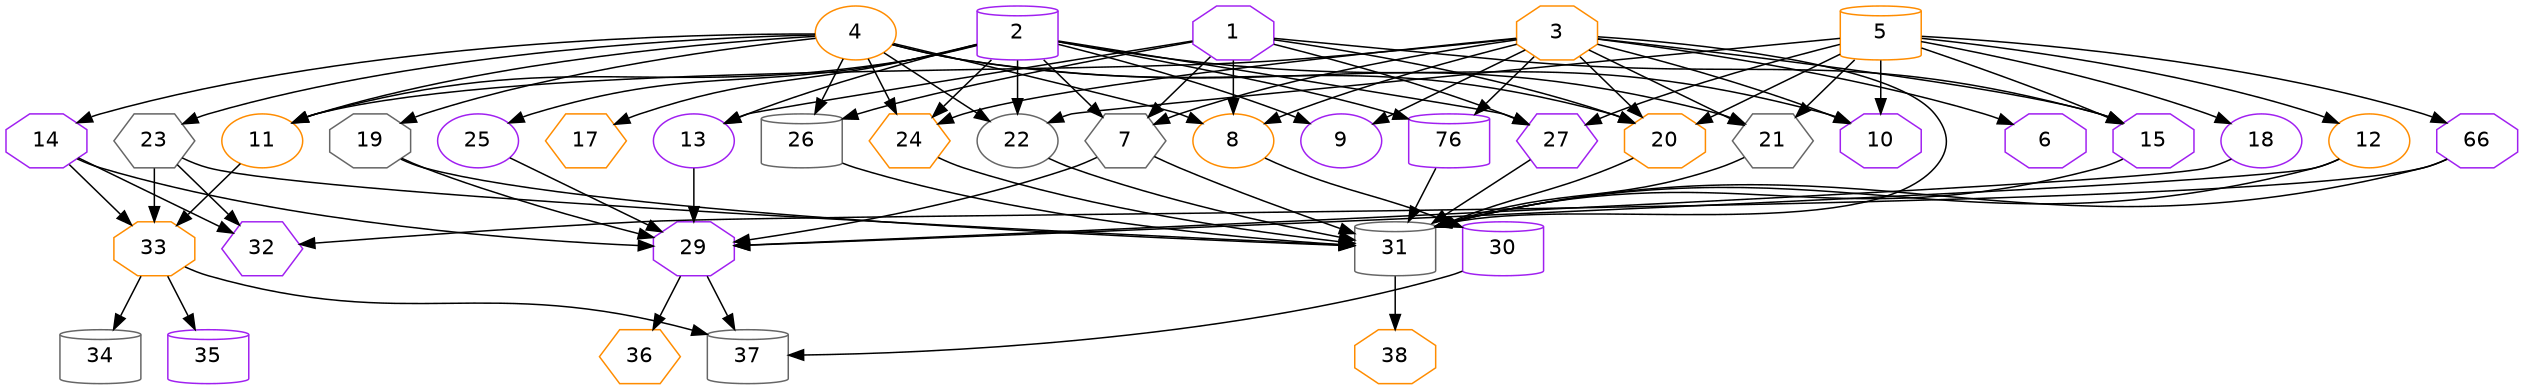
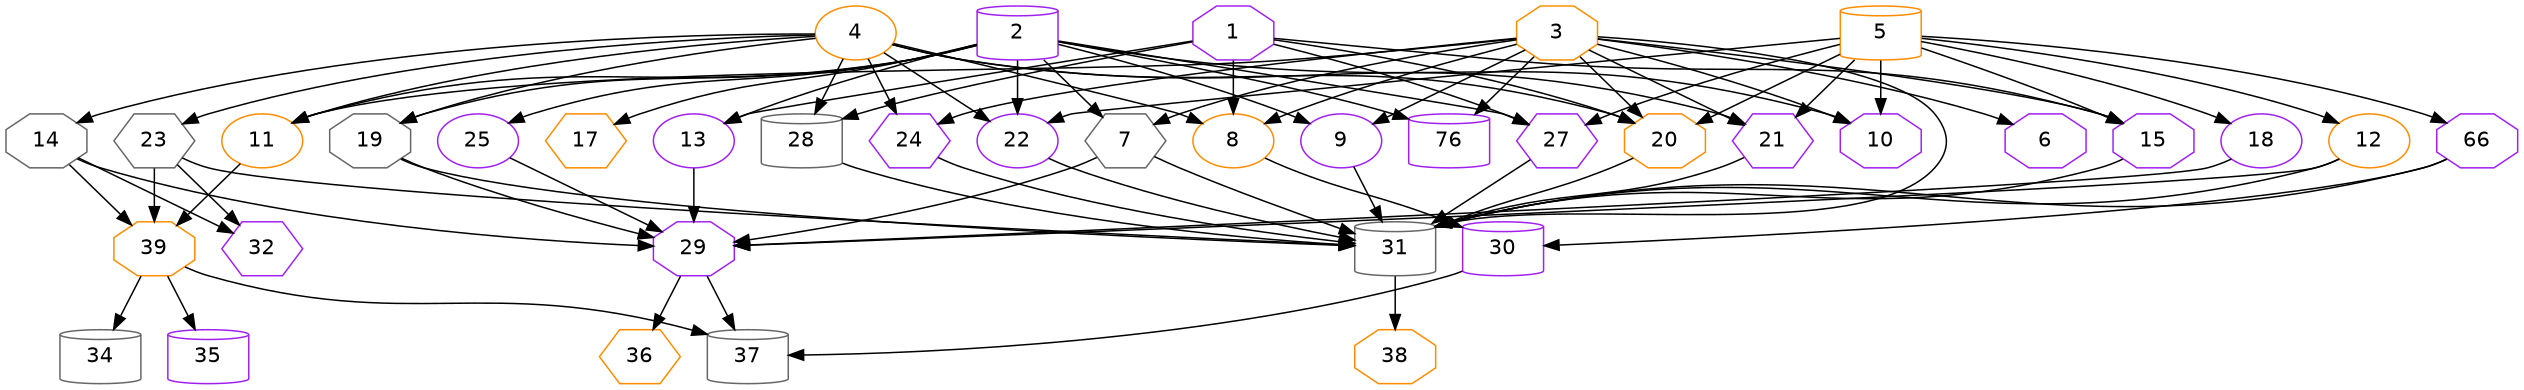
edge "2" -> "24": now "2" -> "19"
edge "1" -> "7": removed
node "14": color purple -> gray40
node "26": label "26" -> "28"
node "24": color darkorange -> purple
node "22": color gray40 -> purple
node "21": color gray40 -> purple
edge "76" -> "31": now "9" -> "31"
edge "66" -> "32": now "66" -> "30"
node "33": label "33" -> "39"
